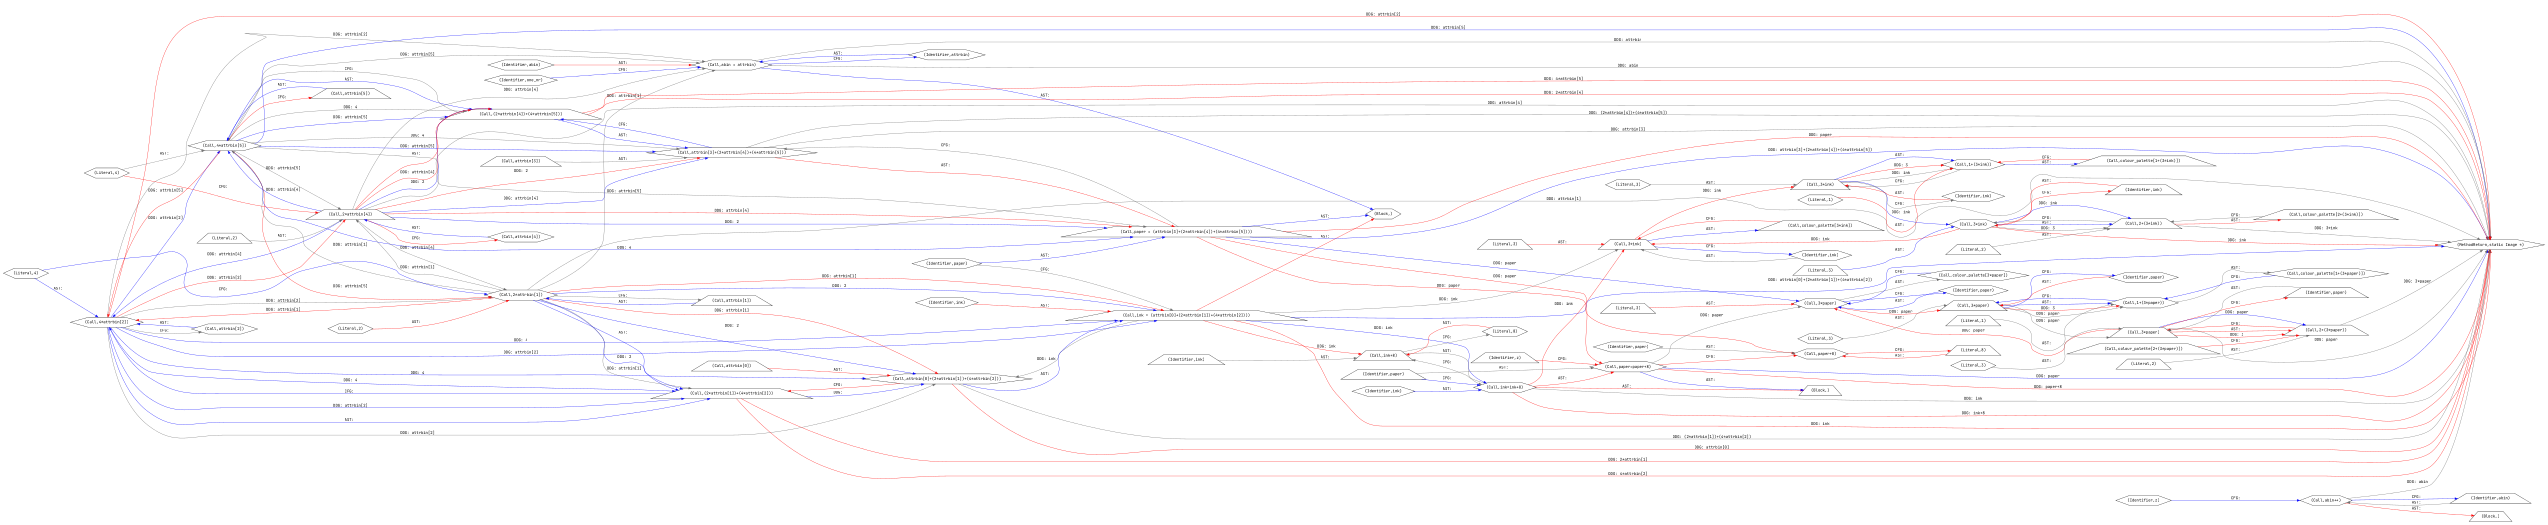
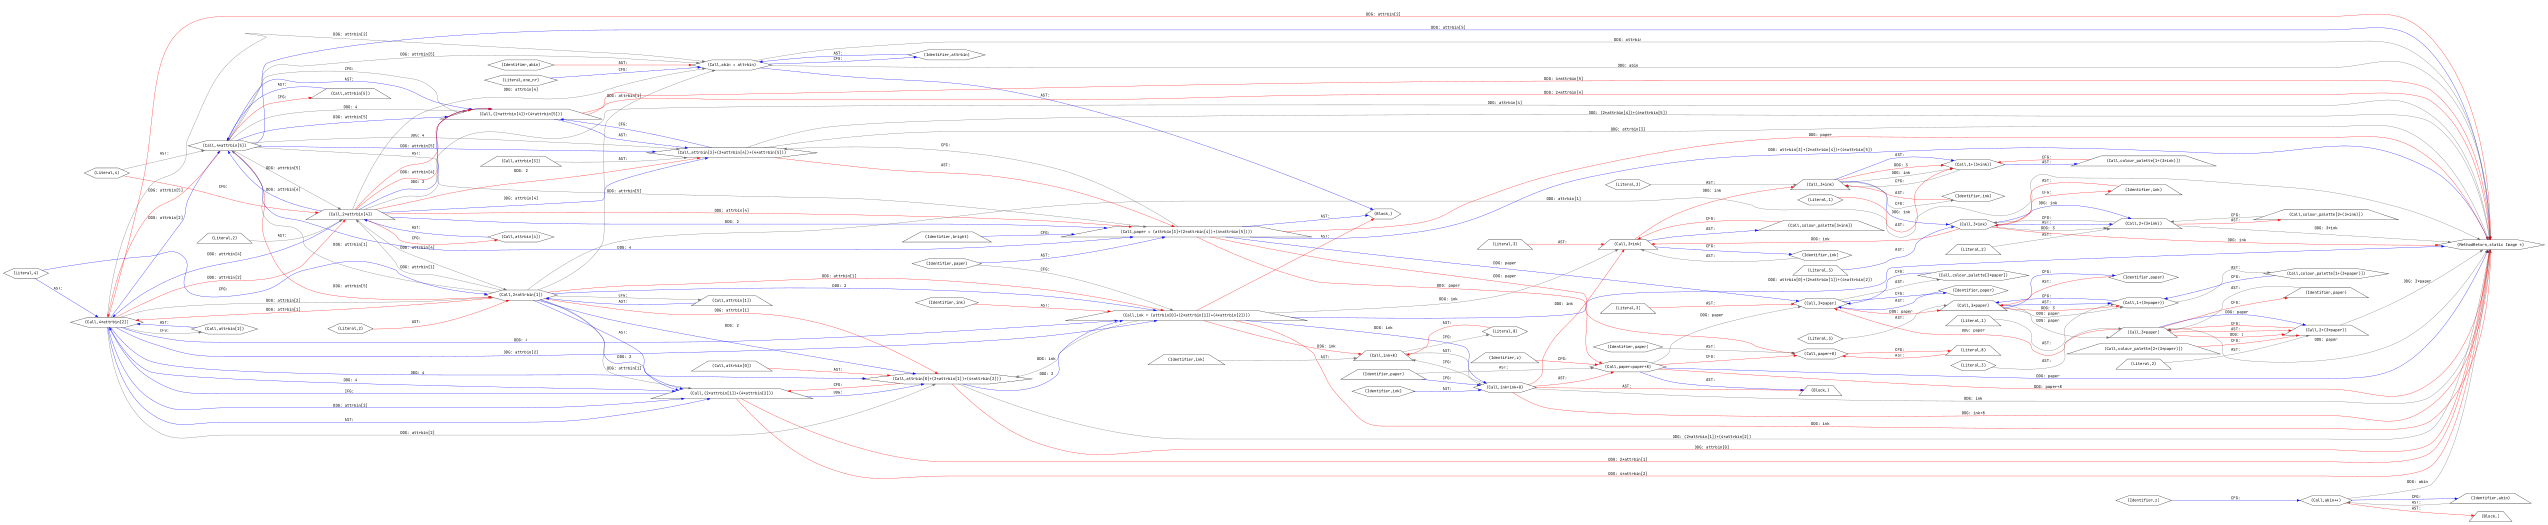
node "(Identifier,one_nr)": label "(Identifier,one_nr)" -> "(Literal,one_nr)"
node "(Identifier,bright)": added
edge "(Call,attrbin[0]+(2*attrbin[1])+(4*attrbin[2]))" -> "(Call,ink = (attrbin[0]+(2*attrbin[1])+(4*attrbin[2])))": label "AST: " -> "DDG: 2"
